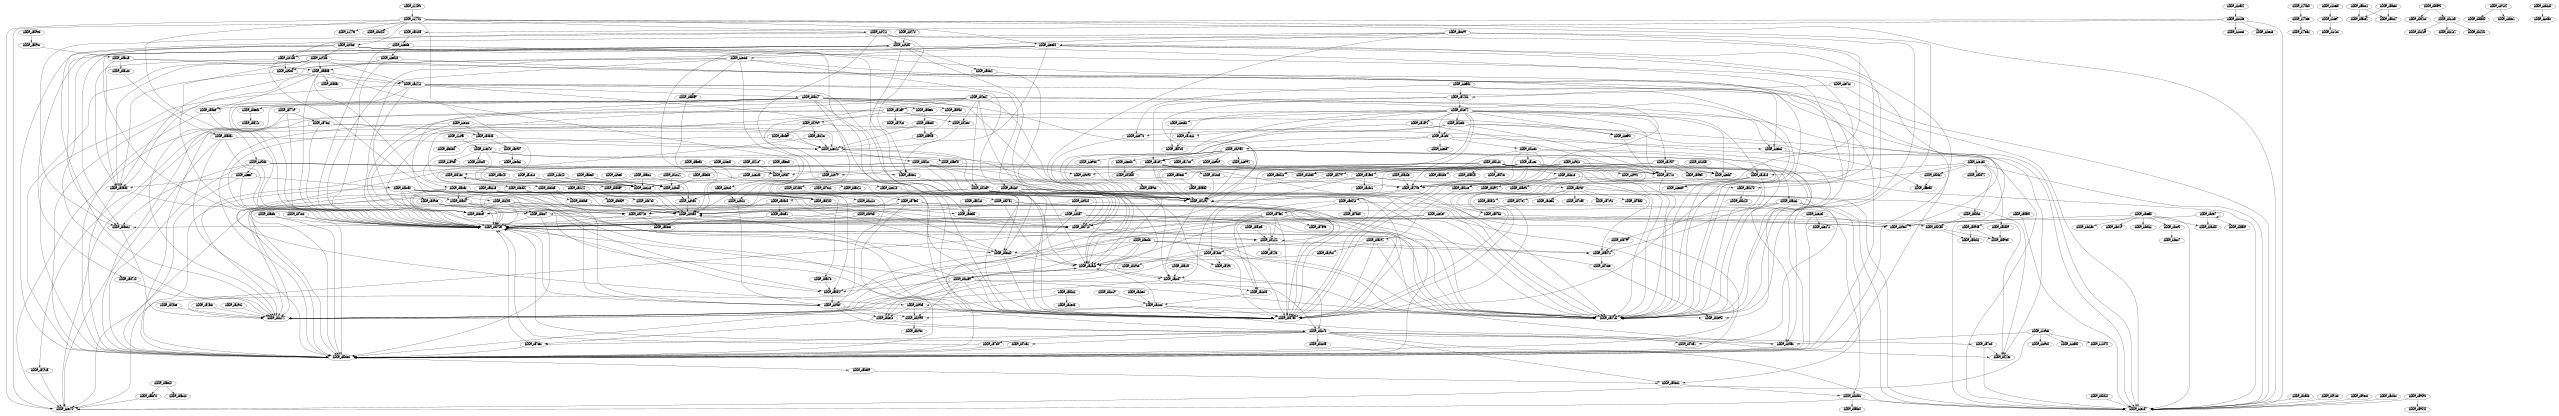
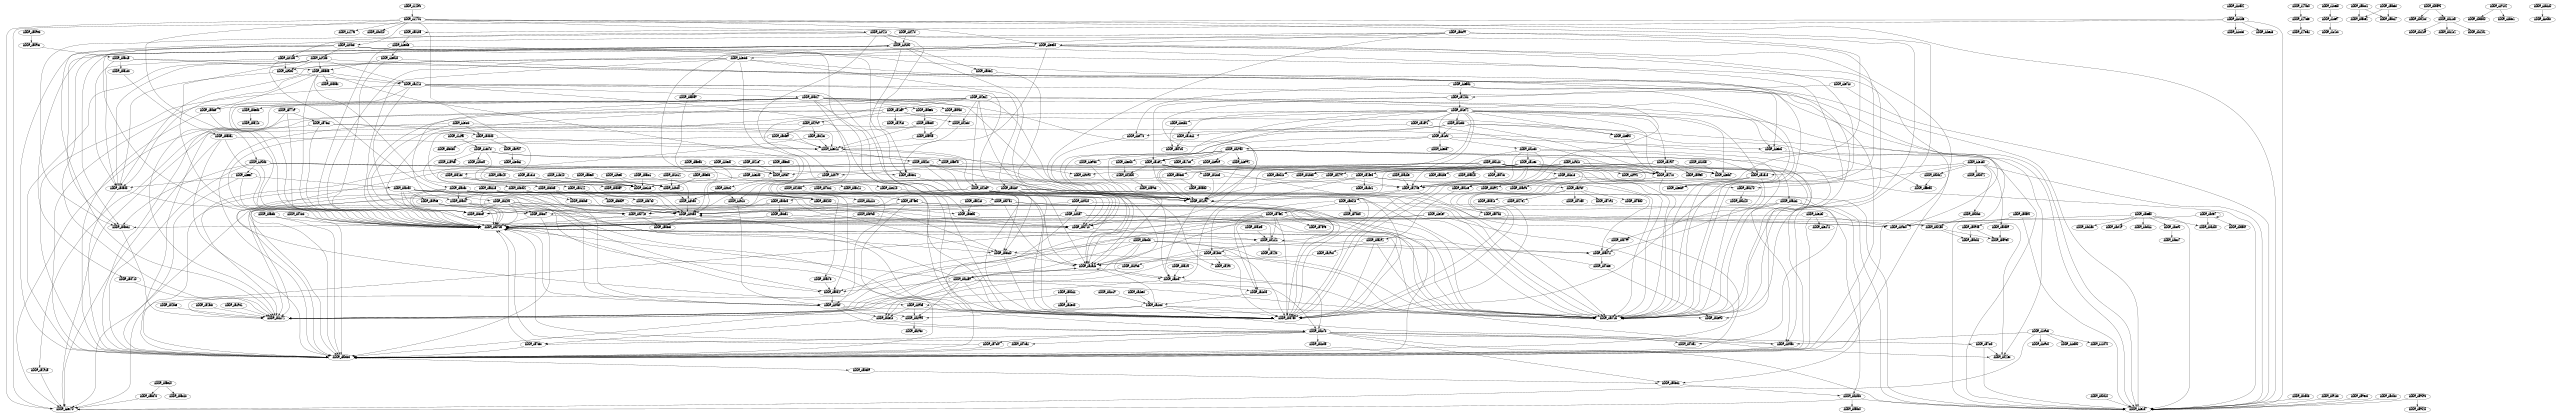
edge "ADDR_453122" -> "ADDR_45326d": reversed
edge "ADDR_4549bf" -> "ADDR_4522ea": removed
node "ADDR_454e81": removed
